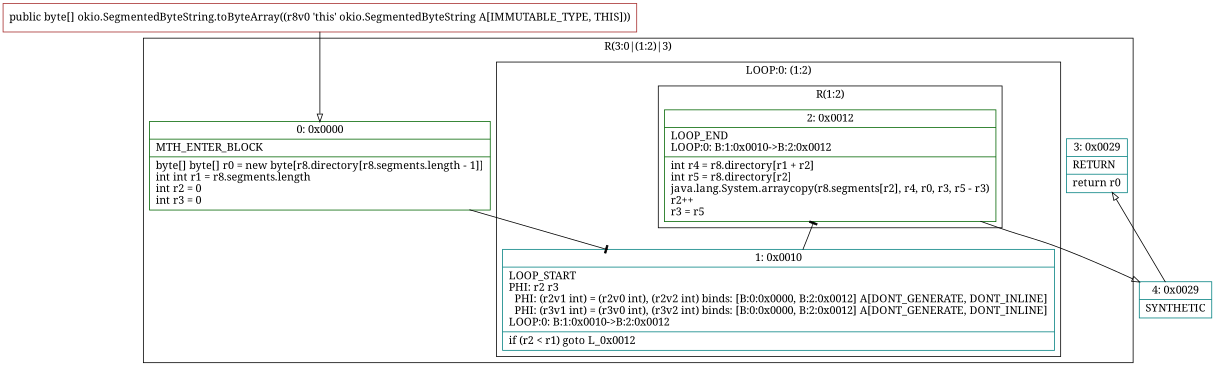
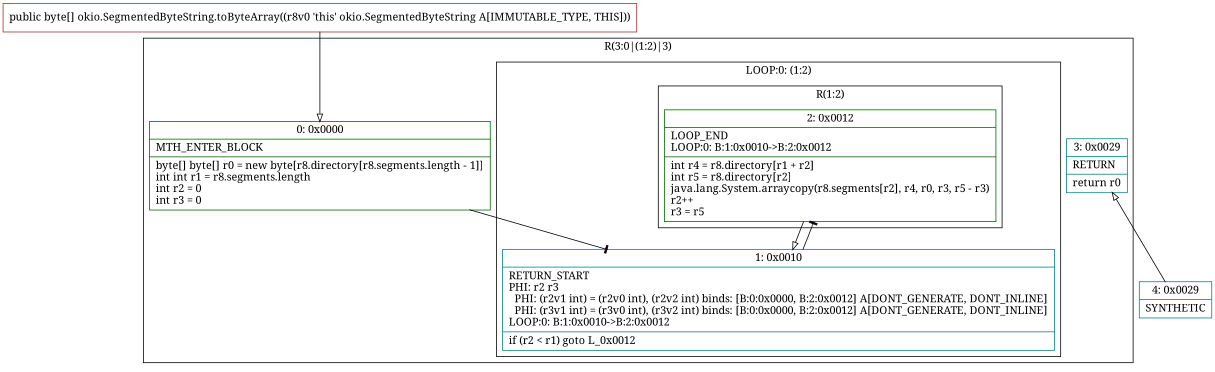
edge "2: 0x0012" -> "4: 0x0029": now "2: 0x0012" -> "1: 0x0010"
node "1: 0x0010": text "LOOP_START" -> "RETURN_START"
